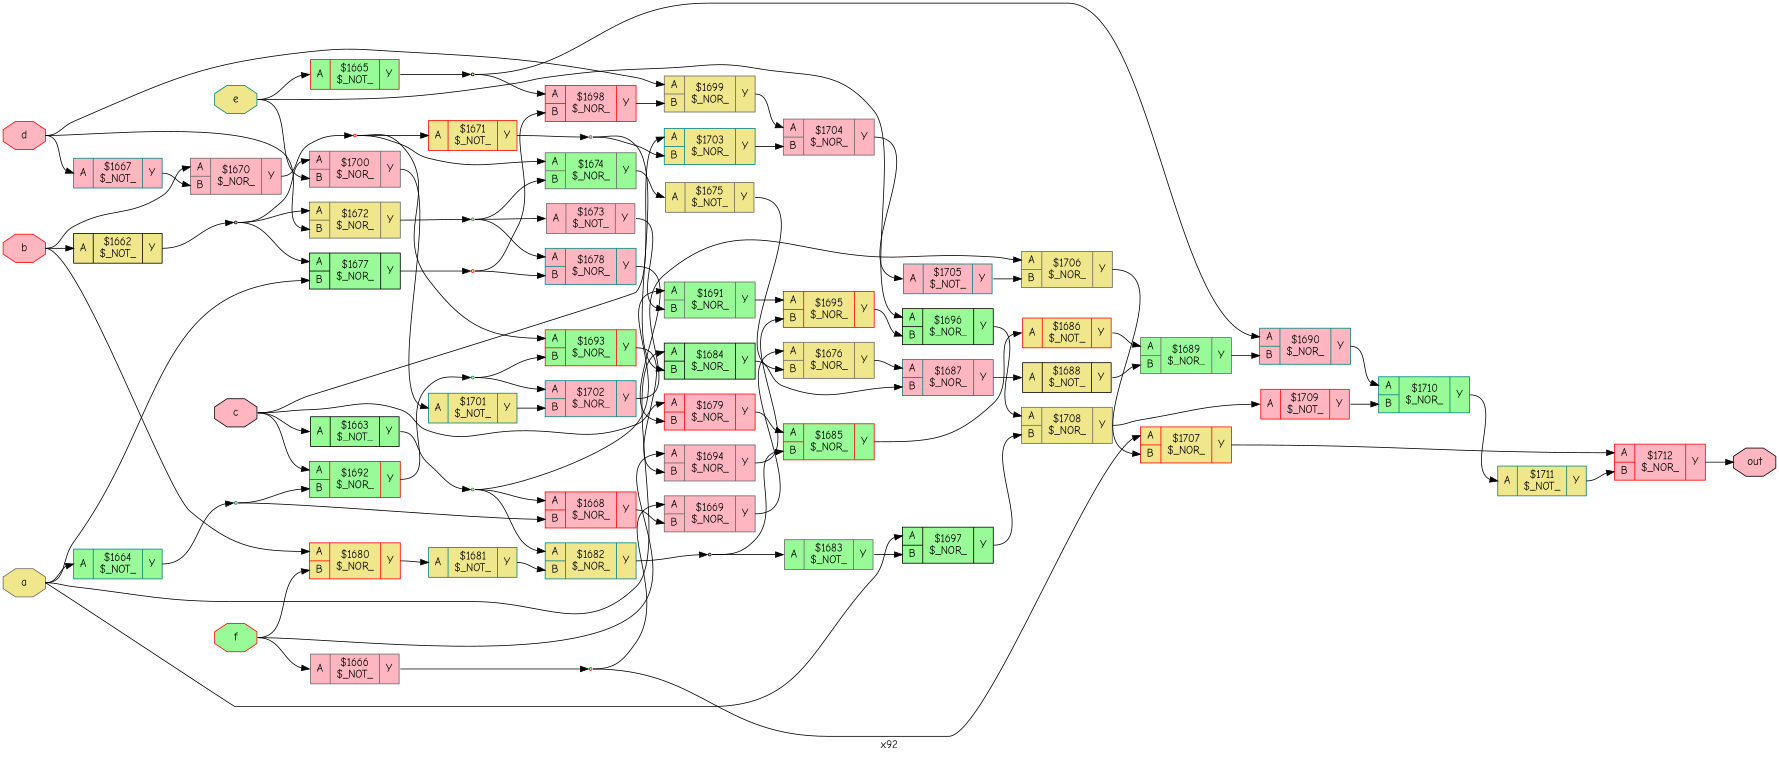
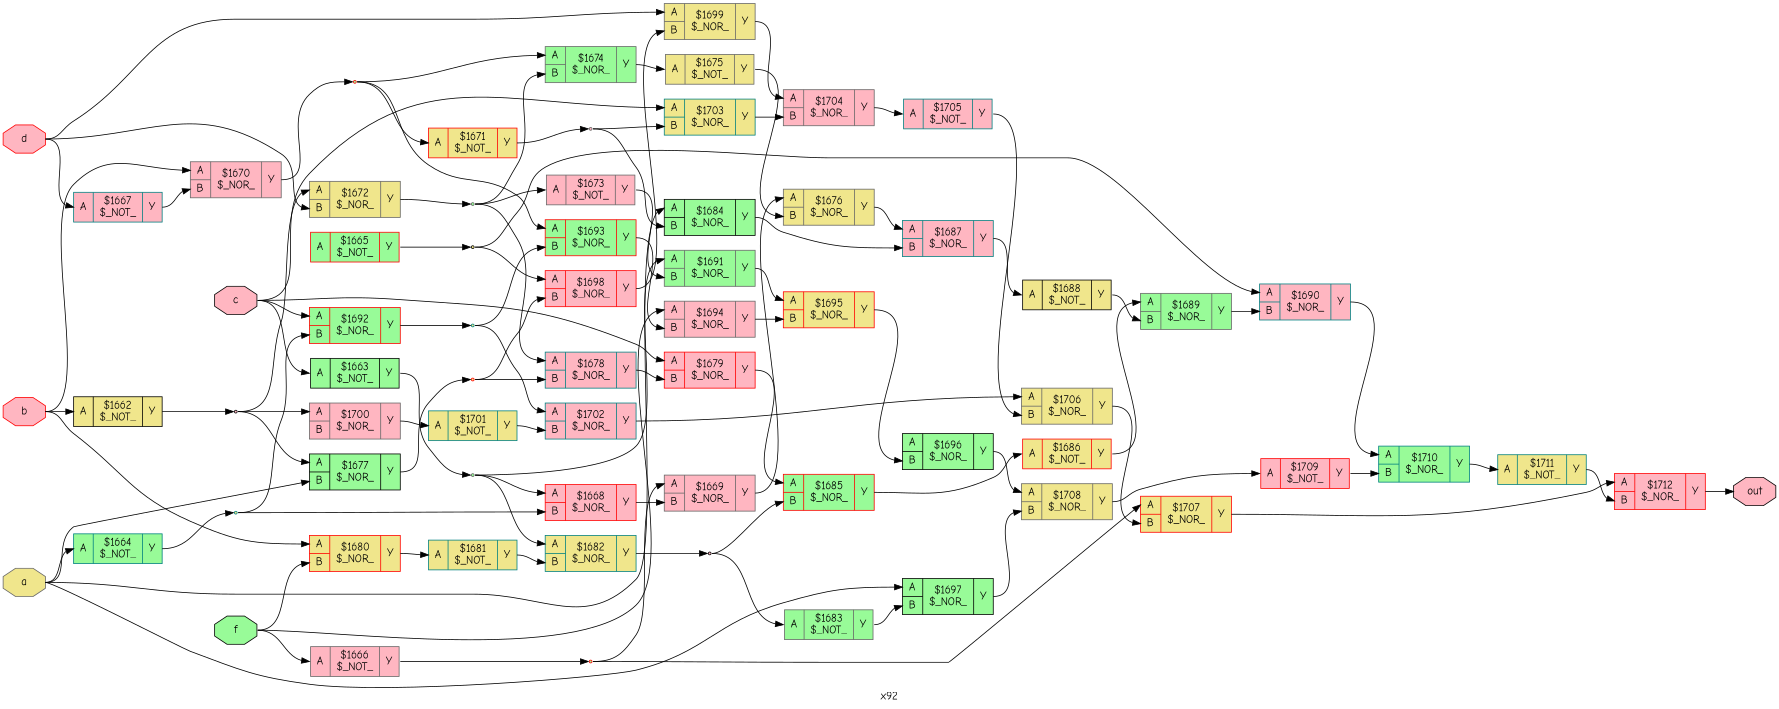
node "e": removed
node "f": color red -> black
